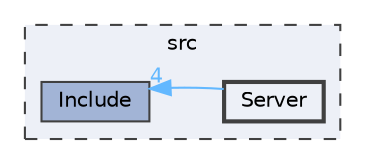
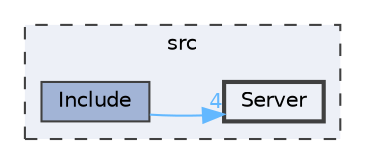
edge "Server" -> "Include": reversed
